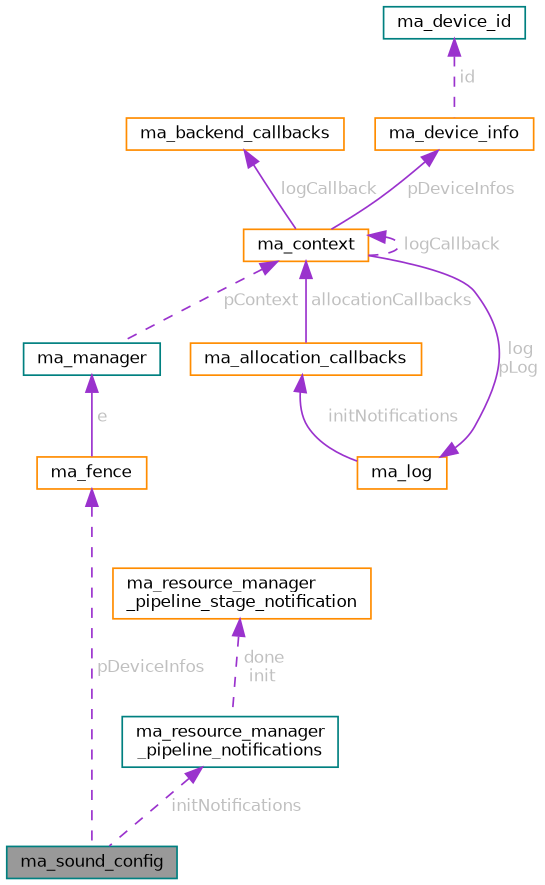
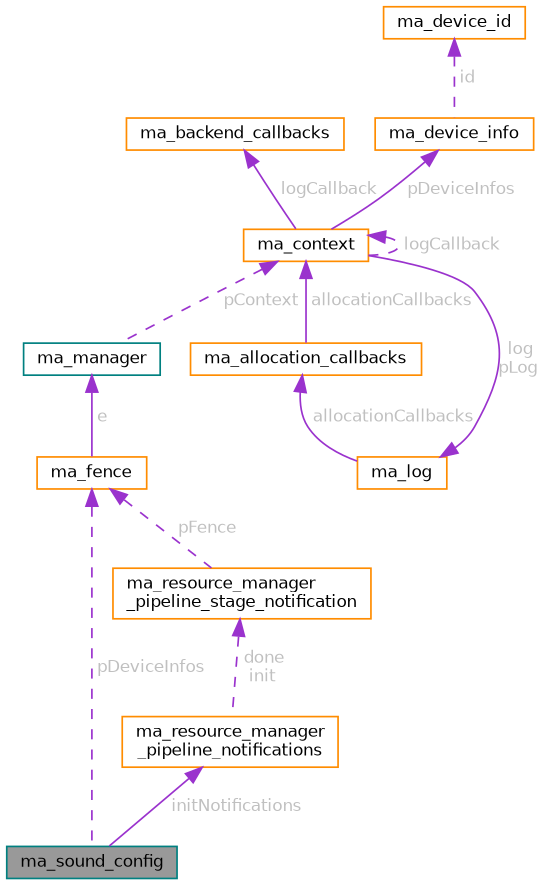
node "ma_device_id": color teal -> darkorange
edge "ma_log" -> "ma_allocation_callbacks": label " initNotifications" -> " allocationCallbacks"
edge "ma_resource_manager _pipeline_stage_notification" -> "ma_fence": added, label "pFence"
node "ma_resource_manager _pipeline_notifications": color teal -> darkorange
edge "ma_sound_config" -> "ma_resource_manager _pipeline_notifications": style dashed -> solid
